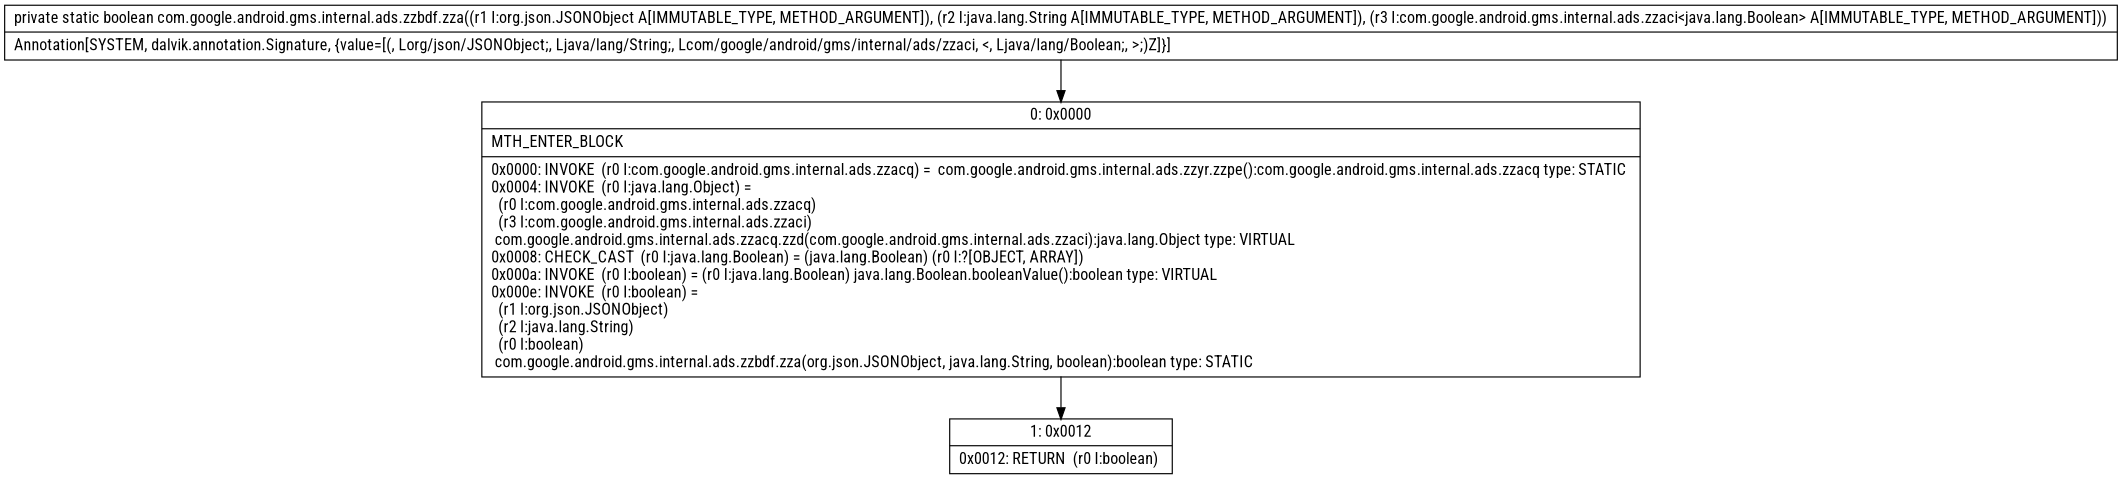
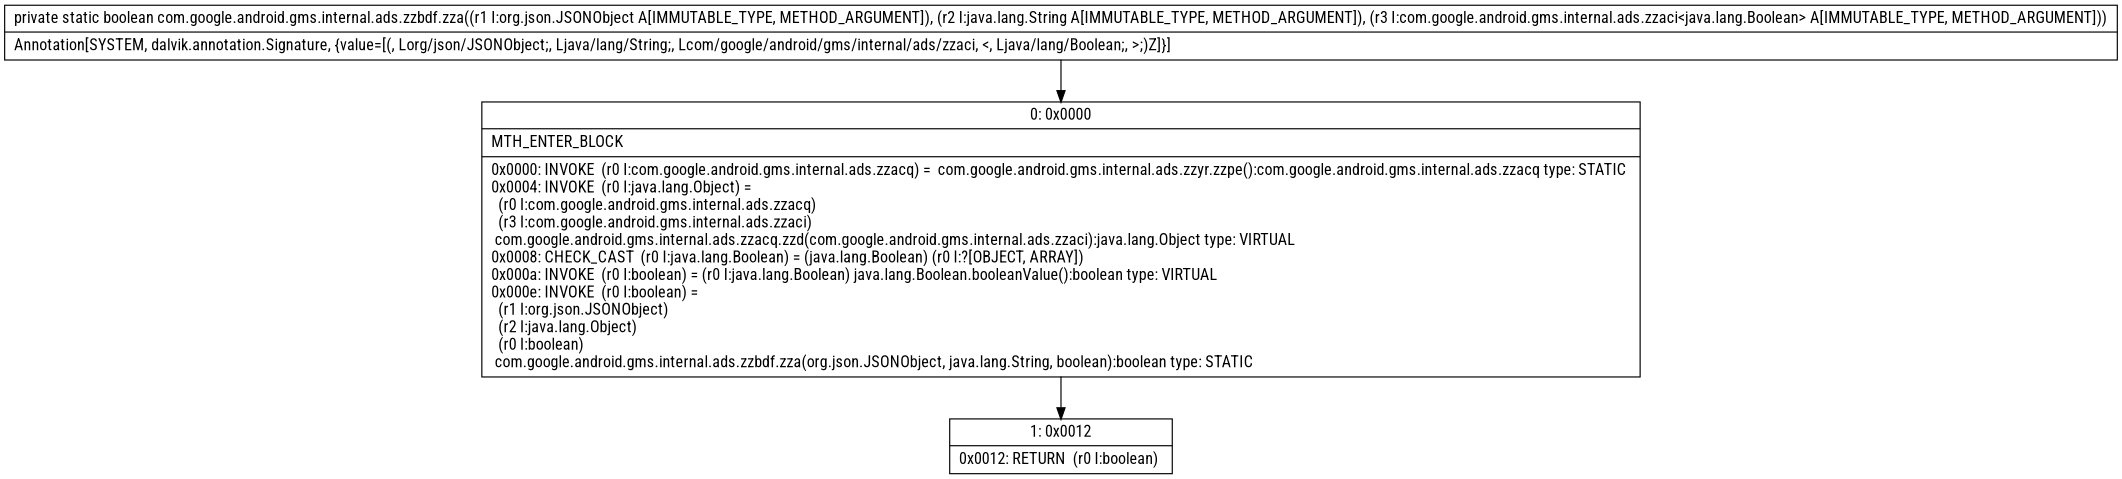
node "0: 0x0000": text "(r2 I:java.lang.String)" -> "(r2 I:java.lang.Object)"
